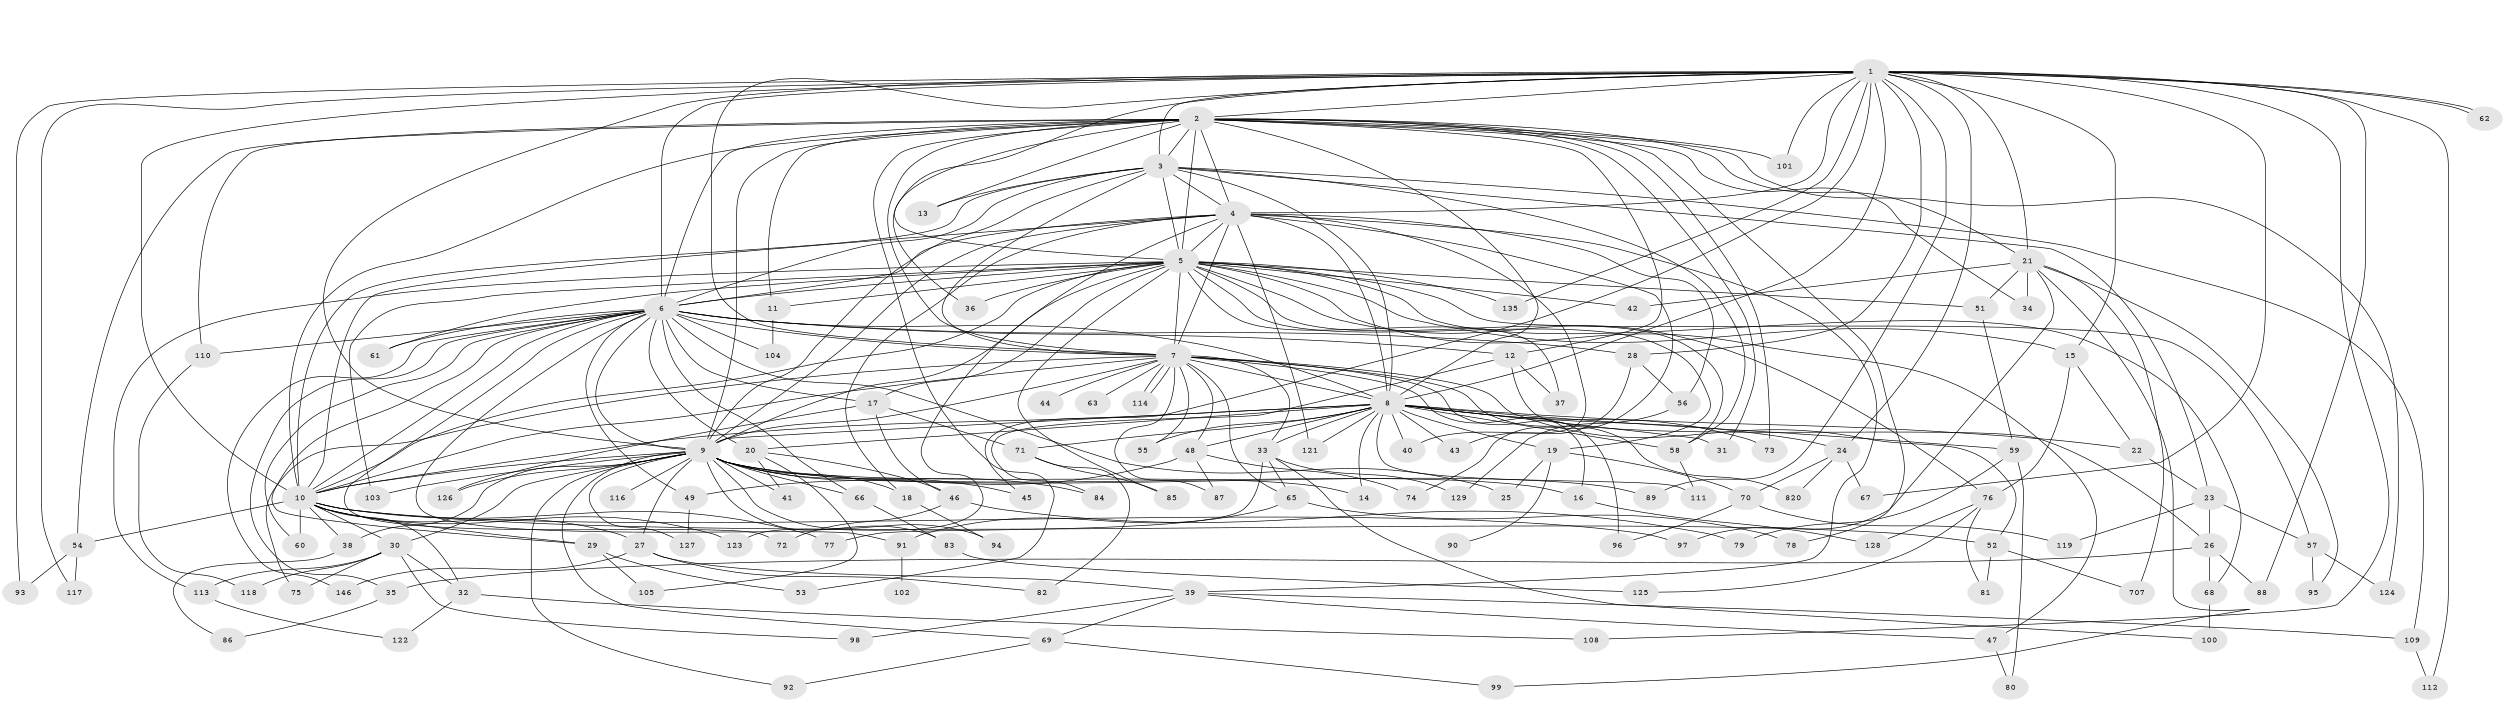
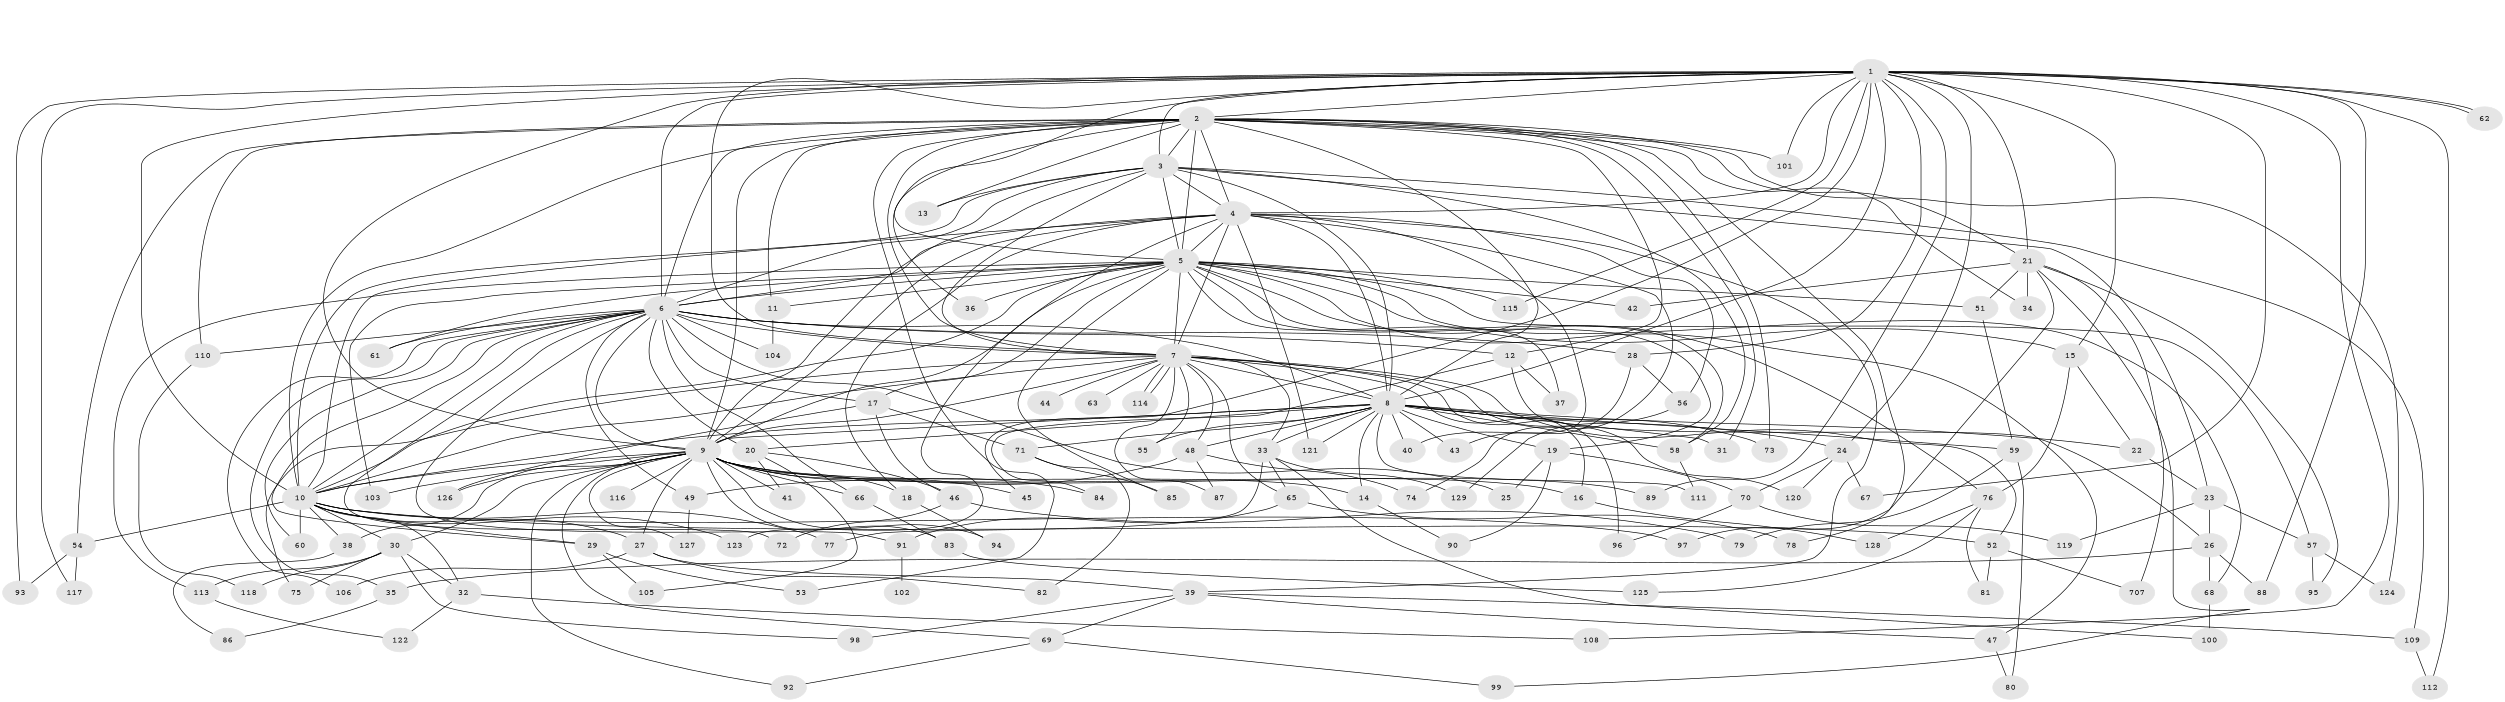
node "135": label "135" -> "115"
node "820": label "820" -> "120"
edge "14" -- "90": added
node "146": label "146" -> "106"
